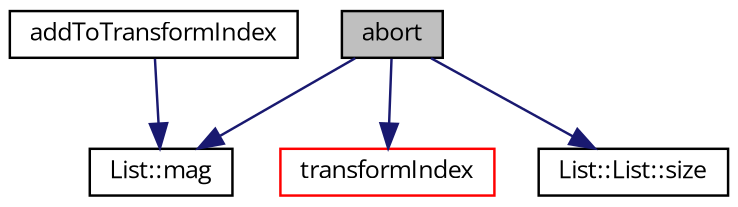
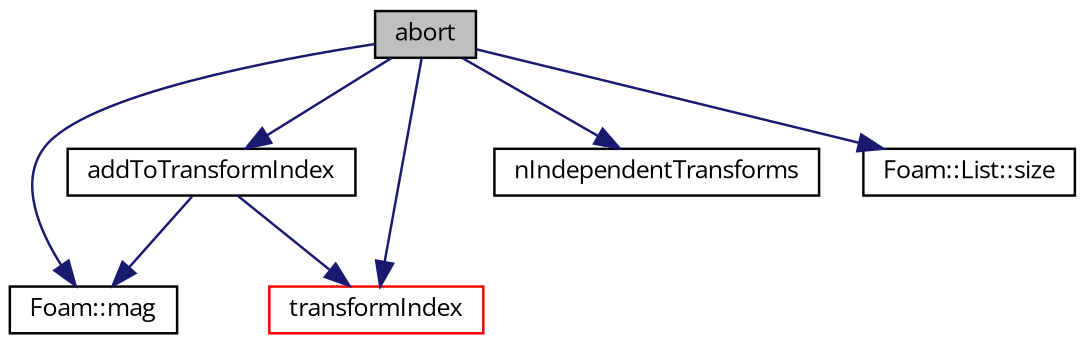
edge "abort" -> "addToTransformIndex": added
node "List::mag": label "List::mag" -> "Foam::mag"
node "List::List::size": label "List::List::size" -> "Foam::List::size"
node "nIndependentTransforms": added
edge "addToTransformIndex" -> "transformIndex": added
